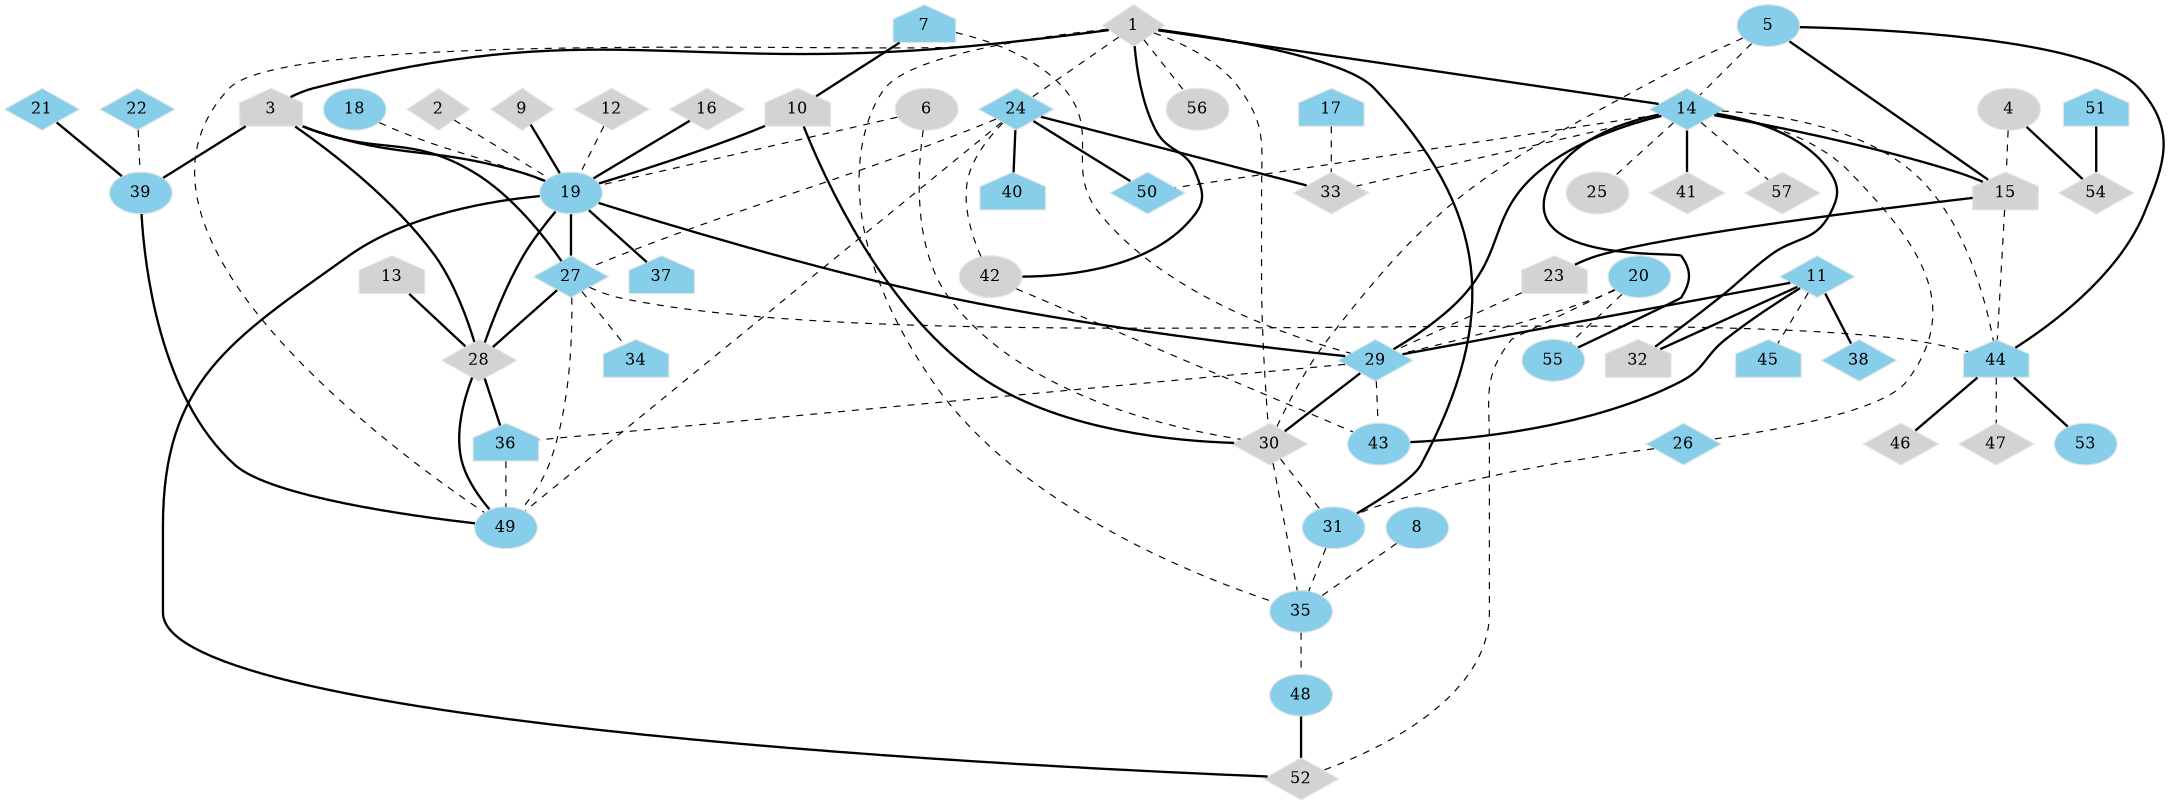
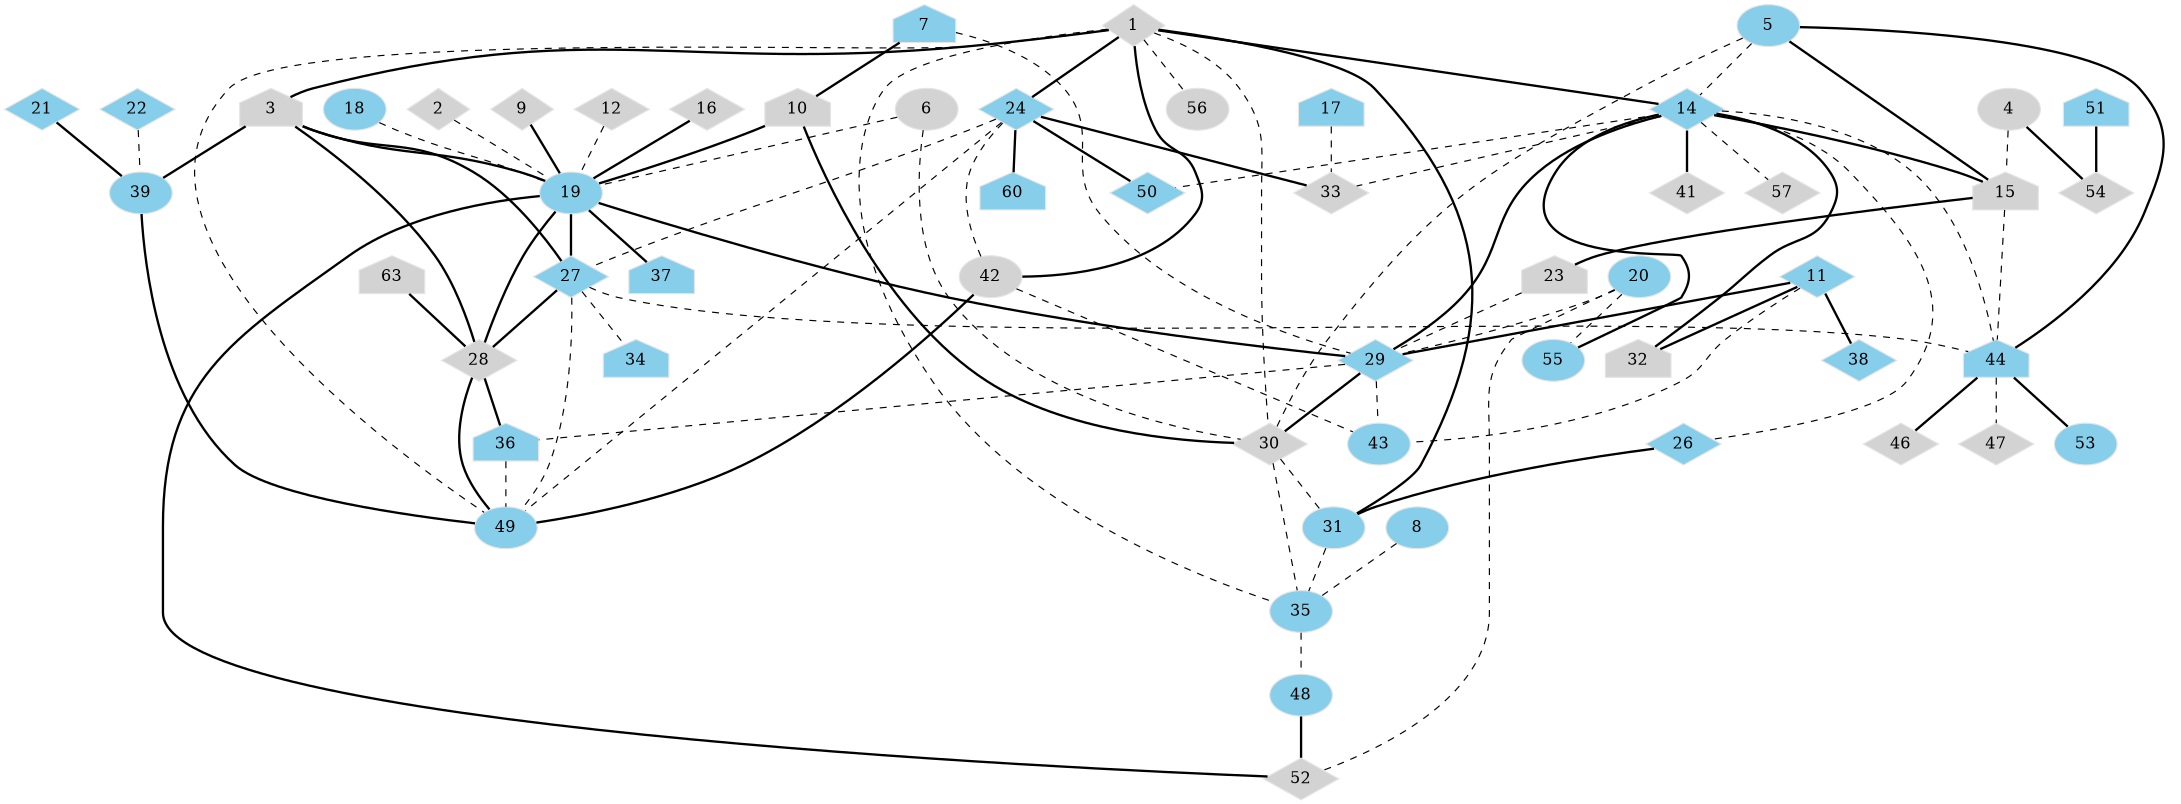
edge "1" -- "24": style dashed -> bold
node "40": label "40" -> "60"
node "25": removed
node "13": label "13" -> "63"
node "45": removed
edge "11" -- "43": style bold -> dashed
edge "42" -- "49": added
edge "26" -- "31": style dashed -> bold
